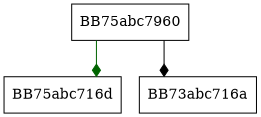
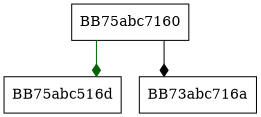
node "BB75abc7960": label "BB75abc7960" -> "BB75abc7160"
node "BB75abc716d": label "BB75abc716d" -> "BB75abc516d"
